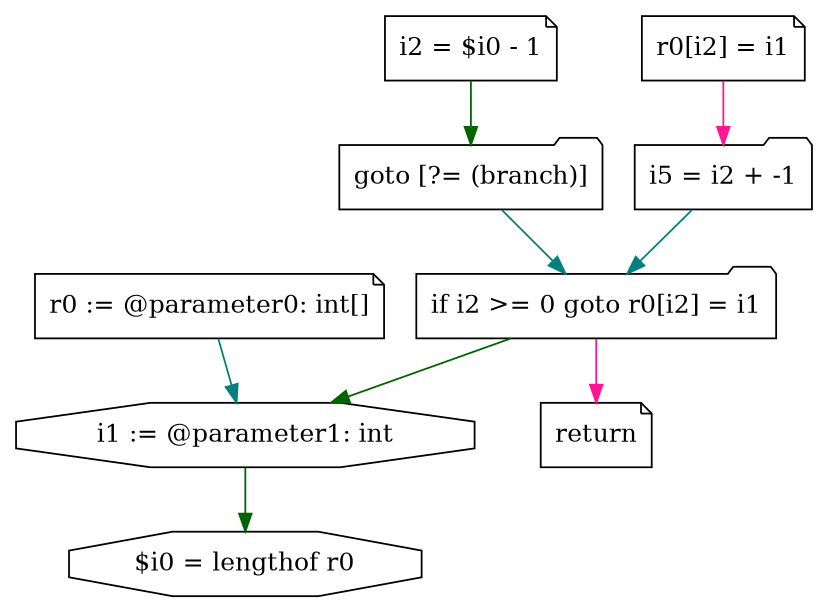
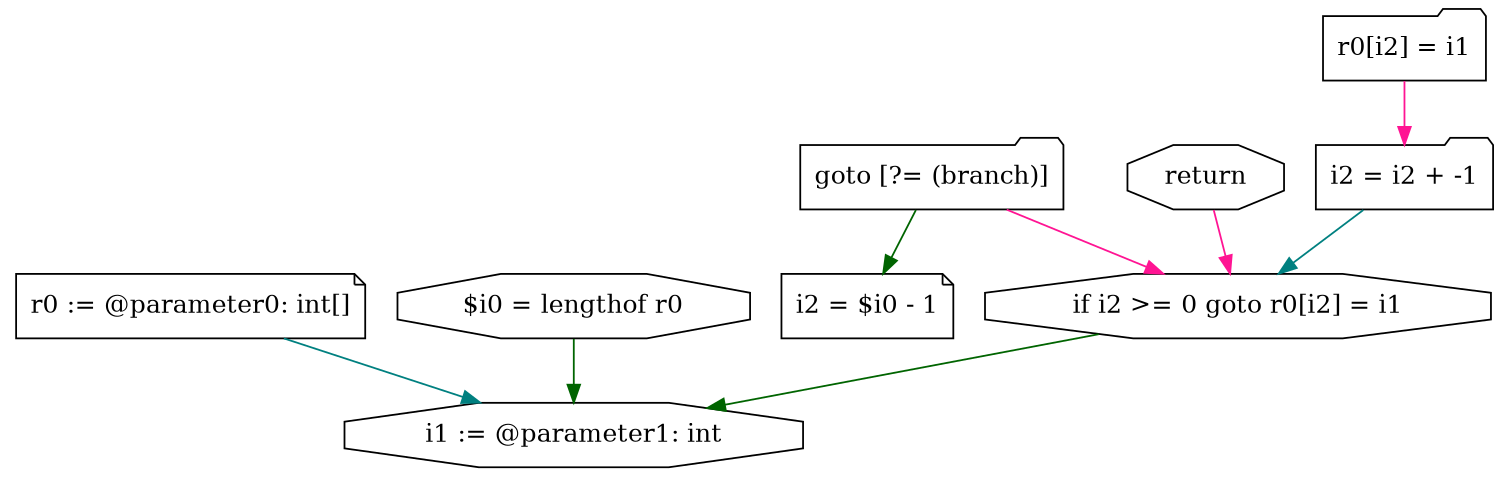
node "r0[i2] = i1": shape note -> folder
edge "i2 = $i0 - 1" -> "goto [?= (branch)]": reversed
node "i5 = i2 + -1": label "i5 = i2 + -1" -> "i2 = i2 + -1"
edge "goto [?= (branch)]" -> "if i2 >= 0 goto r0[i2] = i1": color teal -> deeppink
node "if i2 >= 0 goto r0[i2] = i1": shape folder -> octagon
edge "if i2 >= 0 goto r0[i2] = i1" -> "return": reversed
node "return": shape note -> octagon
edge "i1 := @parameter1: int" -> "$i0 = lengthof r0": reversed
